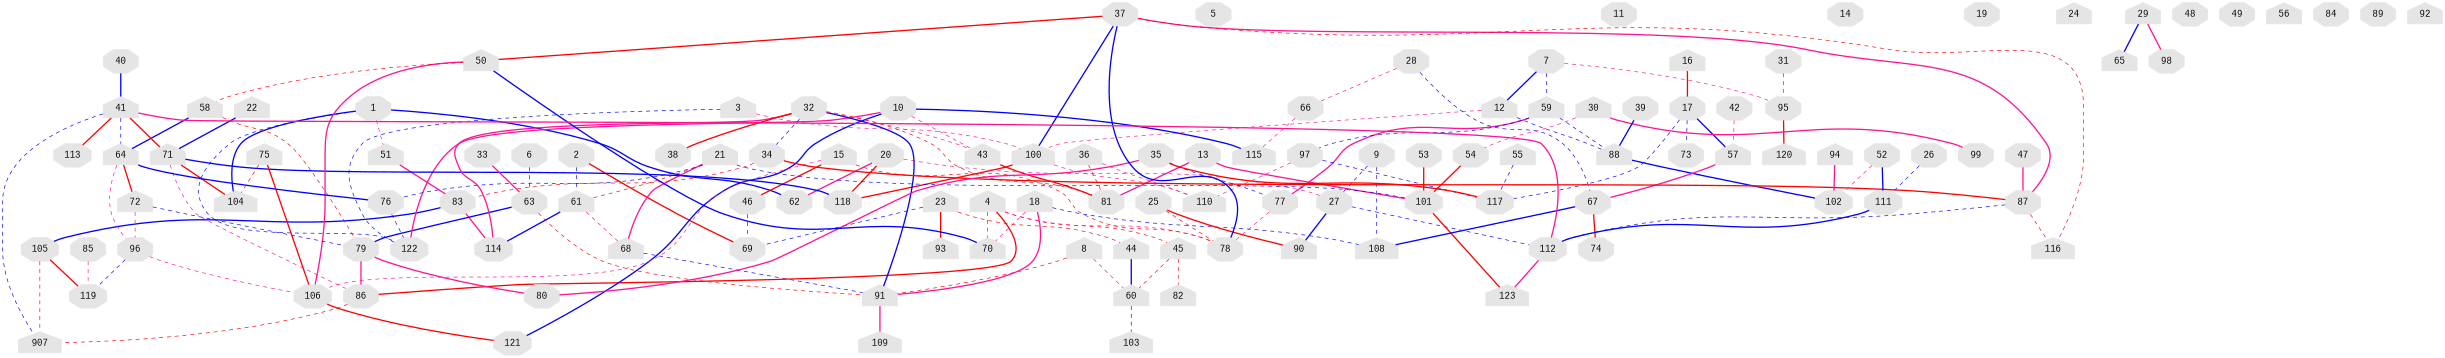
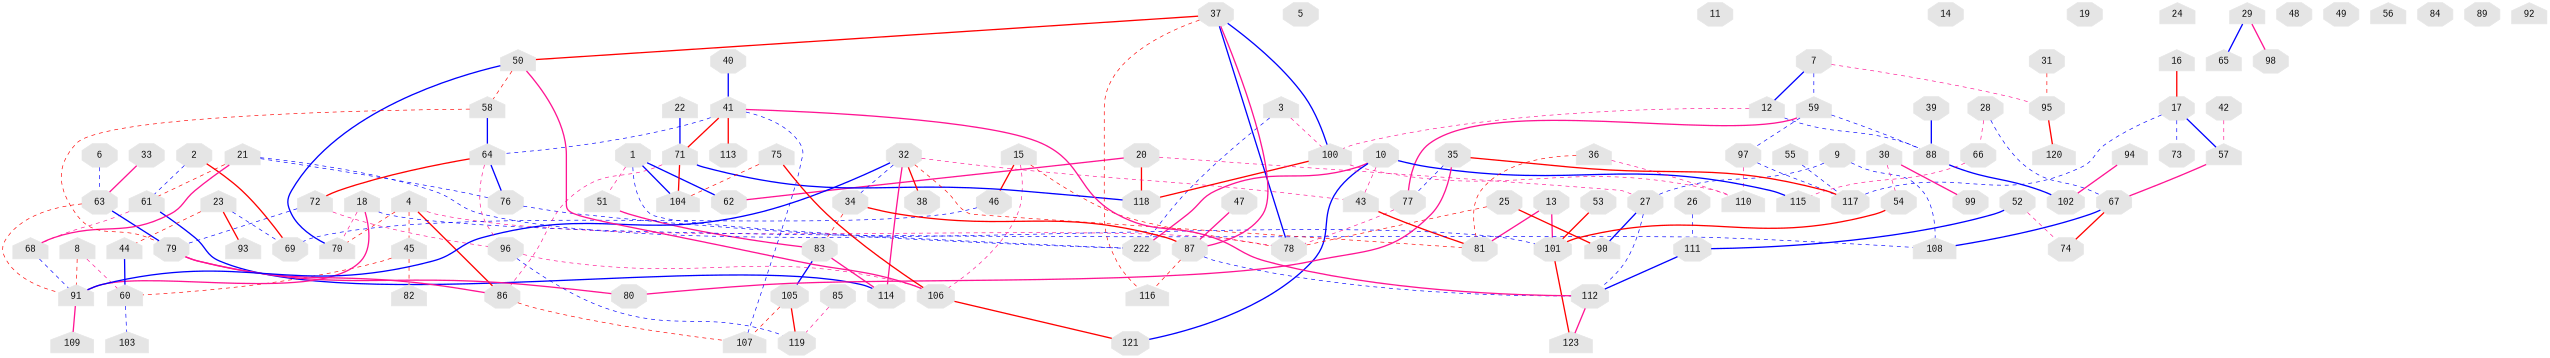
edge "52" -- "102": now "52" -- "74"
node "122": label "122" -> "222"
node "907": label "907" -> "107"
